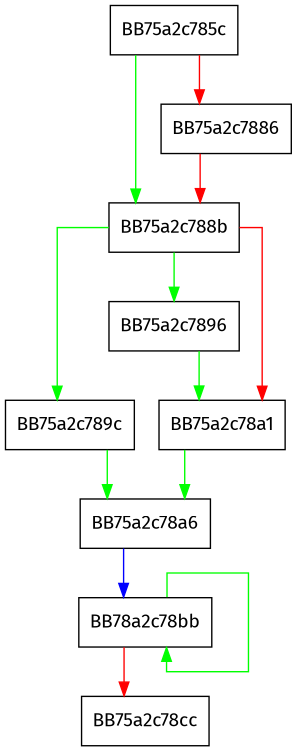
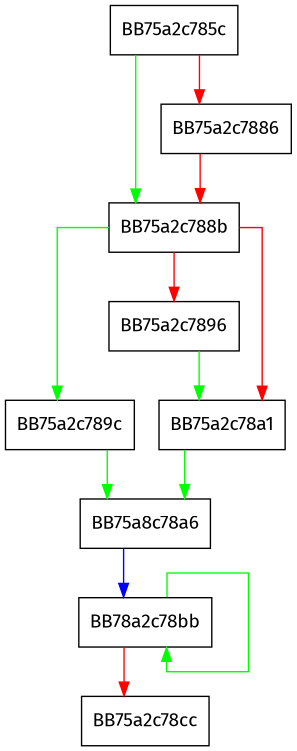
edge "BB75a2c788b" -> "BB75a2c7896": color green -> red
node "BB75a2c78a6": label "BB75a2c78a6" -> "BB75a8c78a6"
